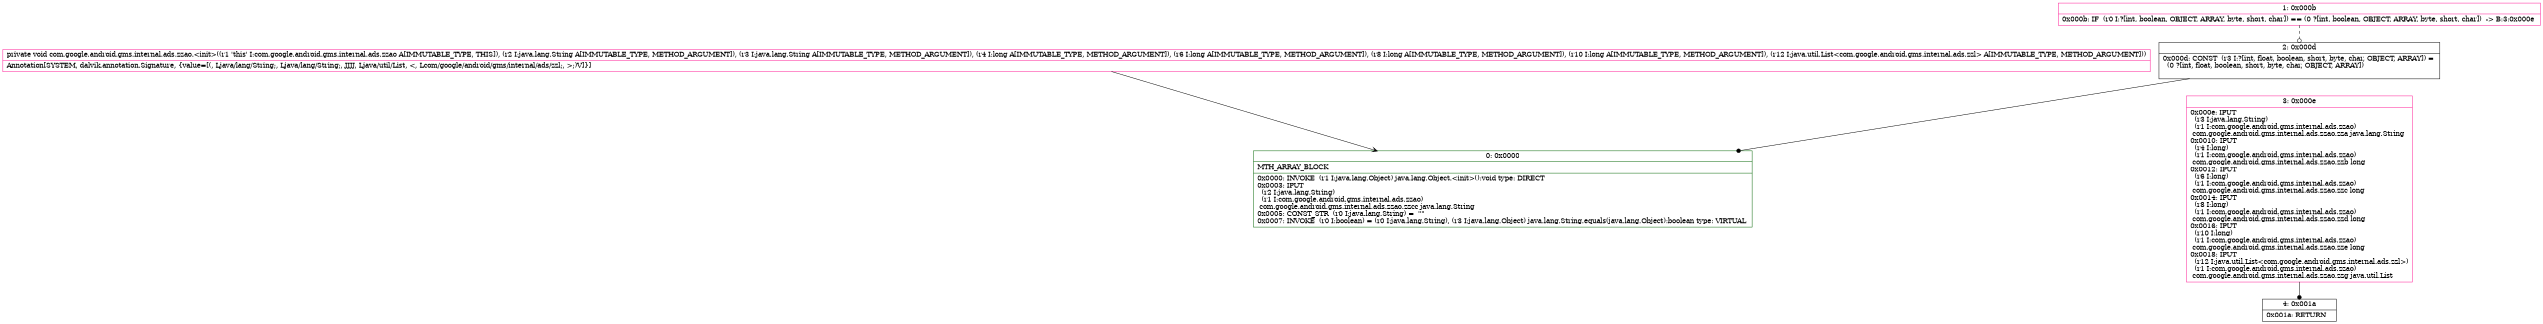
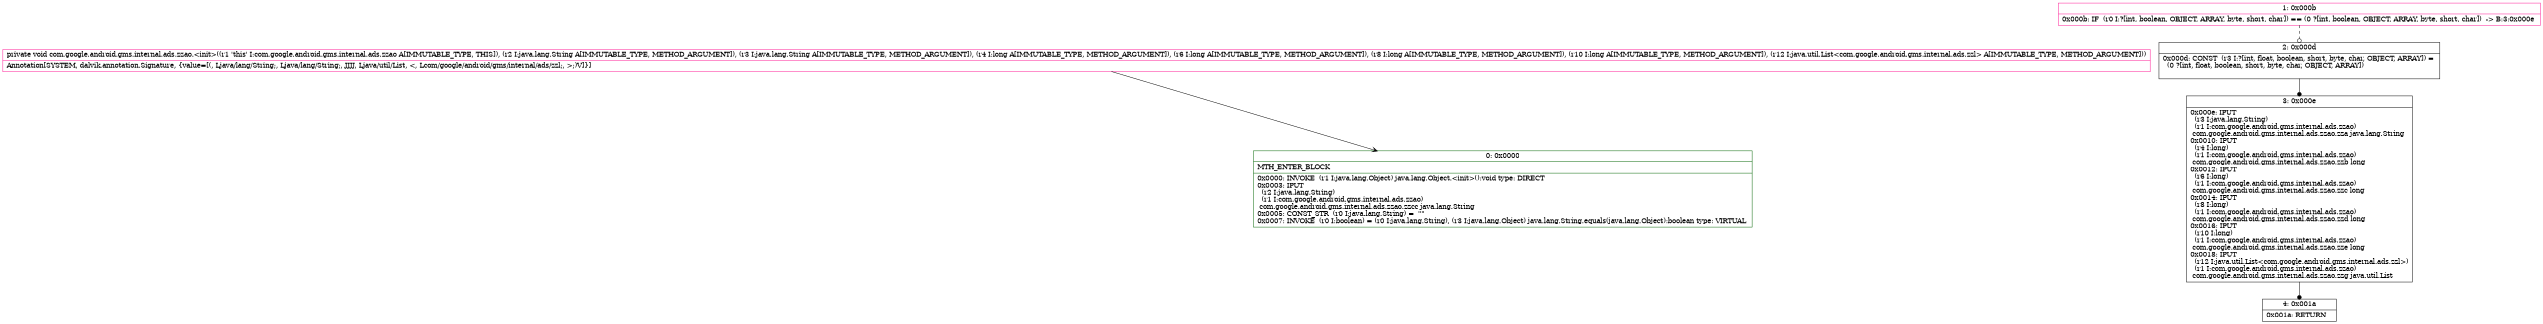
edge "2: 0x000d" -> "0: 0x0000": now "2: 0x000d" -> "3: 0x000e"
node "0: 0x0000": text "MTH_ARRAY_BLOCK" -> "MTH_ENTER_BLOCK"
node "3: 0x000e": color deeppink -> black
